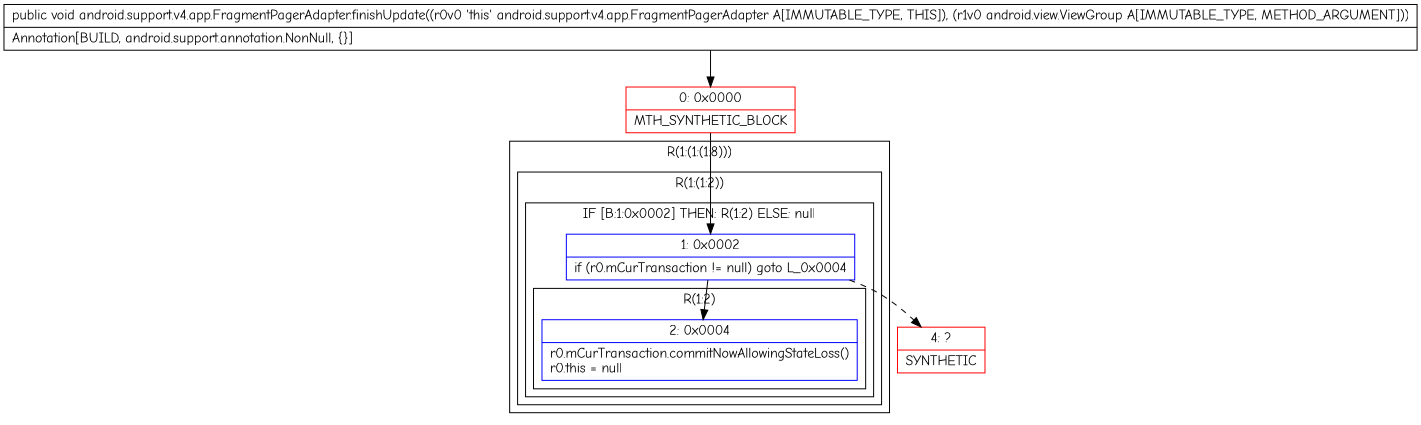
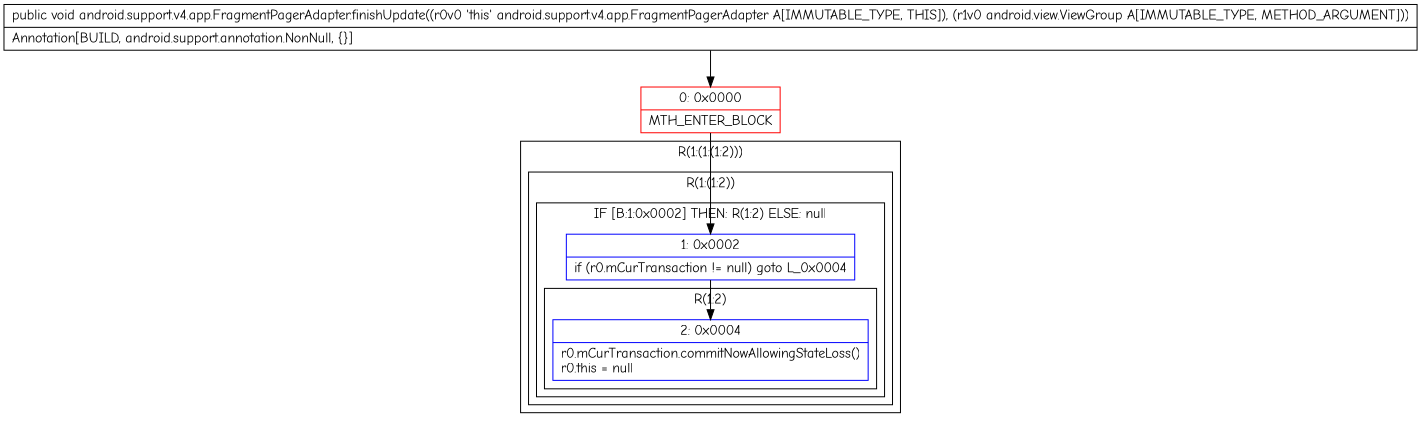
node "0: 0x0000": text "MTH_SYNTHETIC_BLOCK" -> "MTH_ENTER_BLOCK"
cluster "R(1:(1:(1:8)))": label "R(1:(1:(1:8)))" -> "R(1:(1:(1:2)))"
node "4: ?": removed
